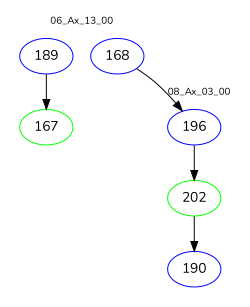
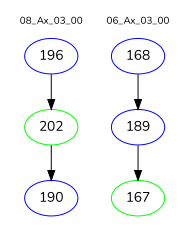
cluster "06_Ax_13_00": label "06_Ax_13_00" -> "06_Ax_03_00"
edge "168" -> "196": now "168" -> "189"
